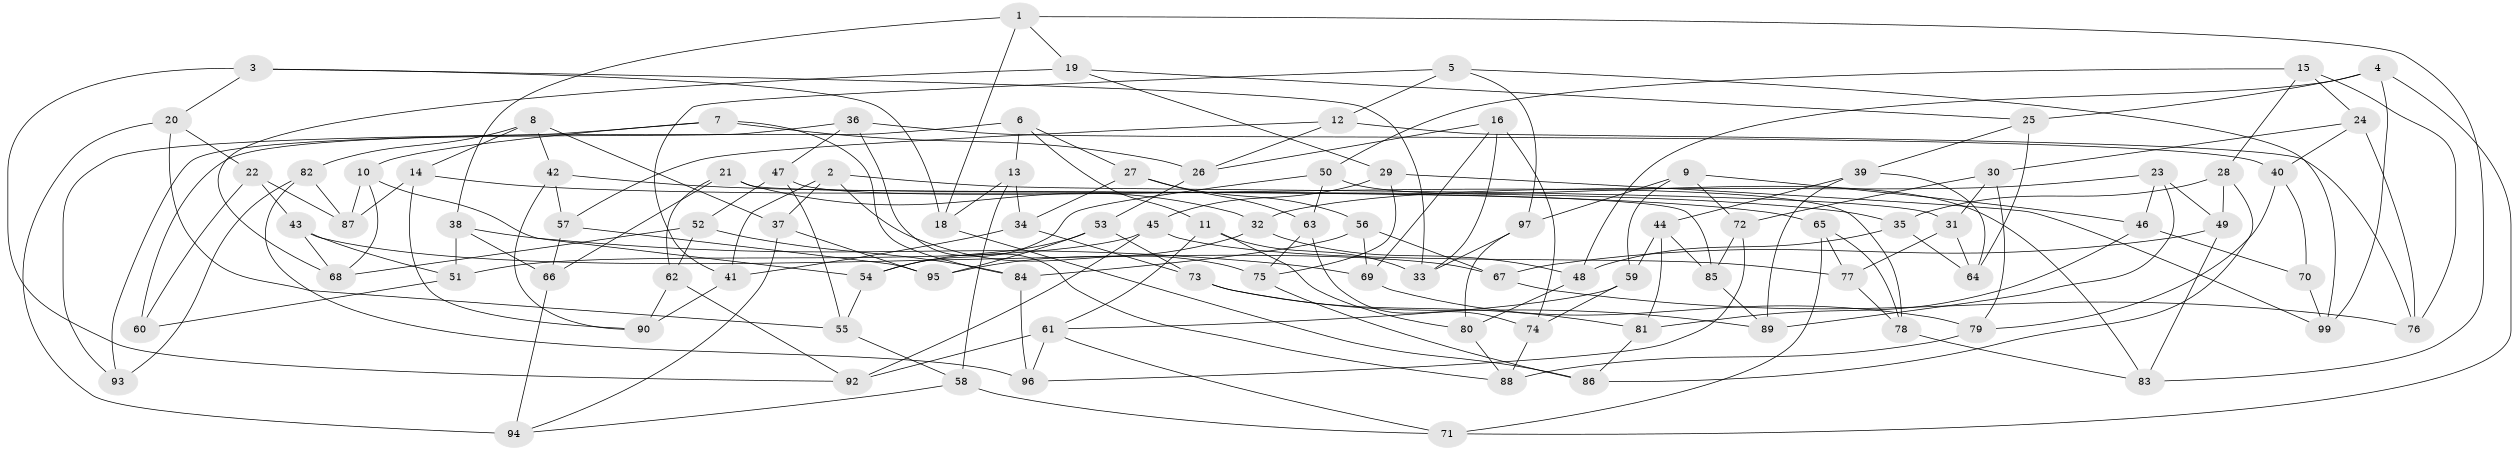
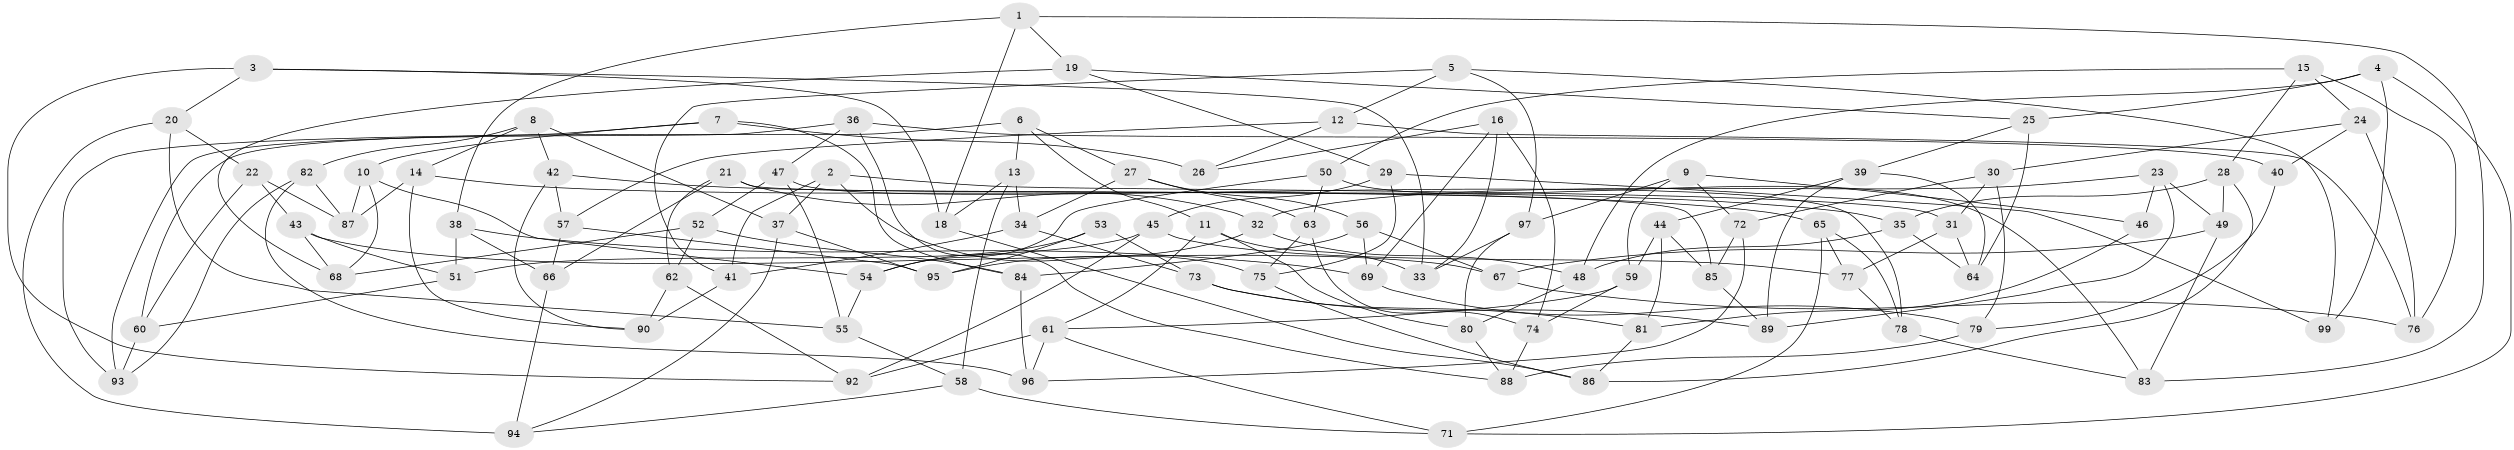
edge "26" -- "53": removed
node "70": removed
edge "60" -- "93": added
